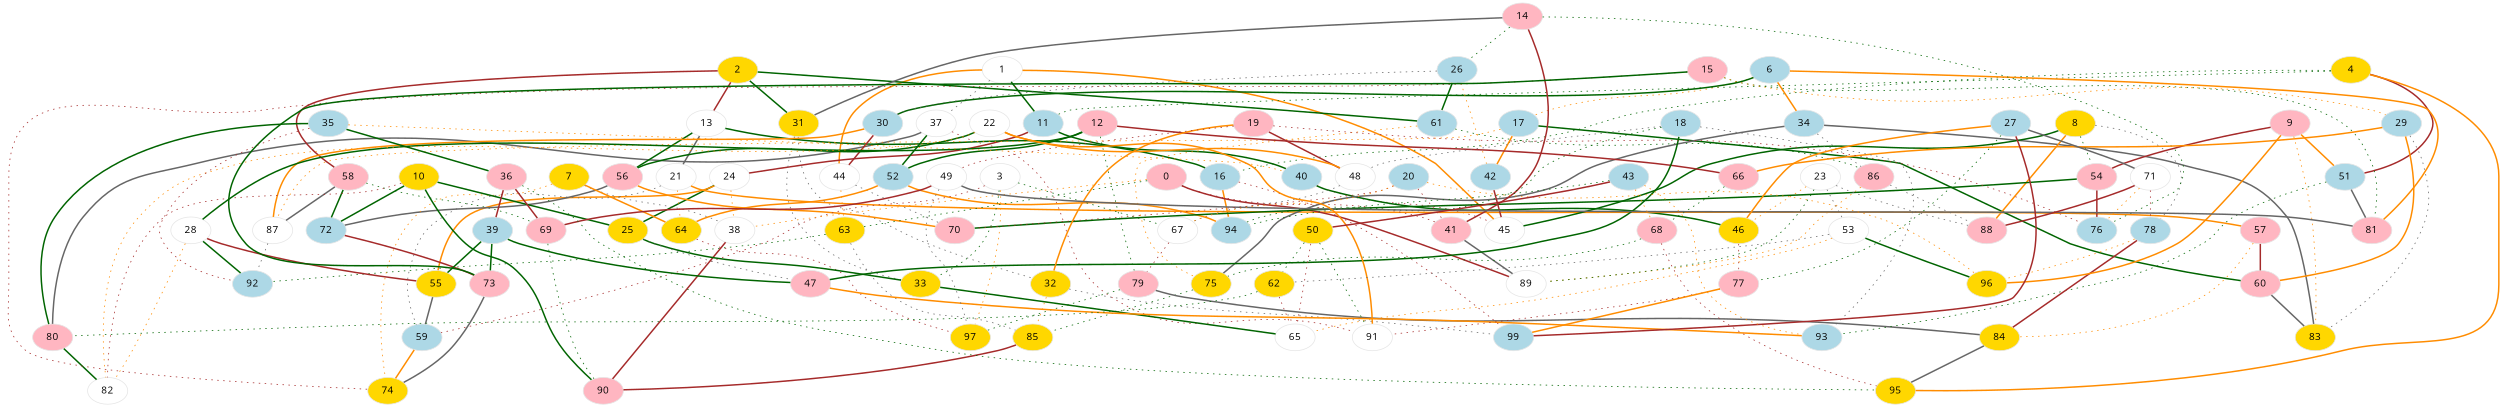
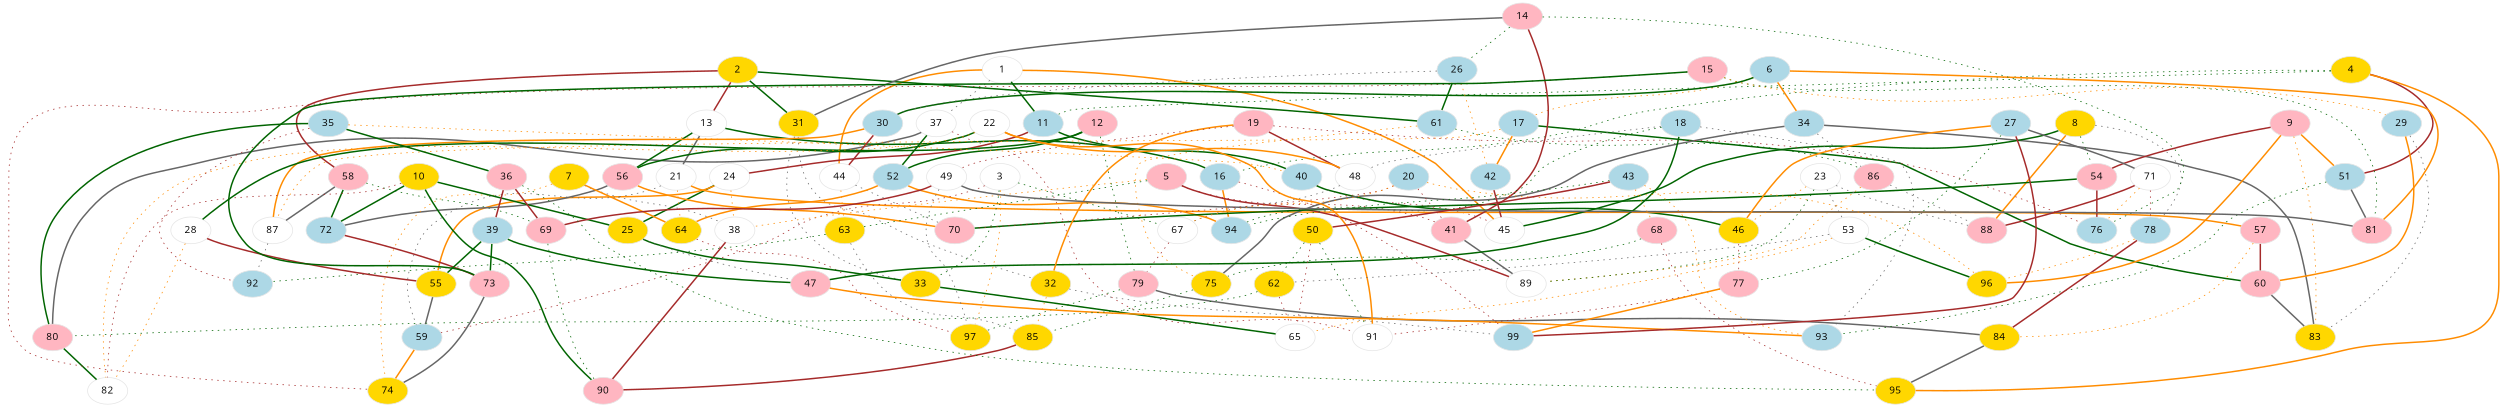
node "0": label "0" -> "5"
node "66": removed
edge "28" -- "92": removed
